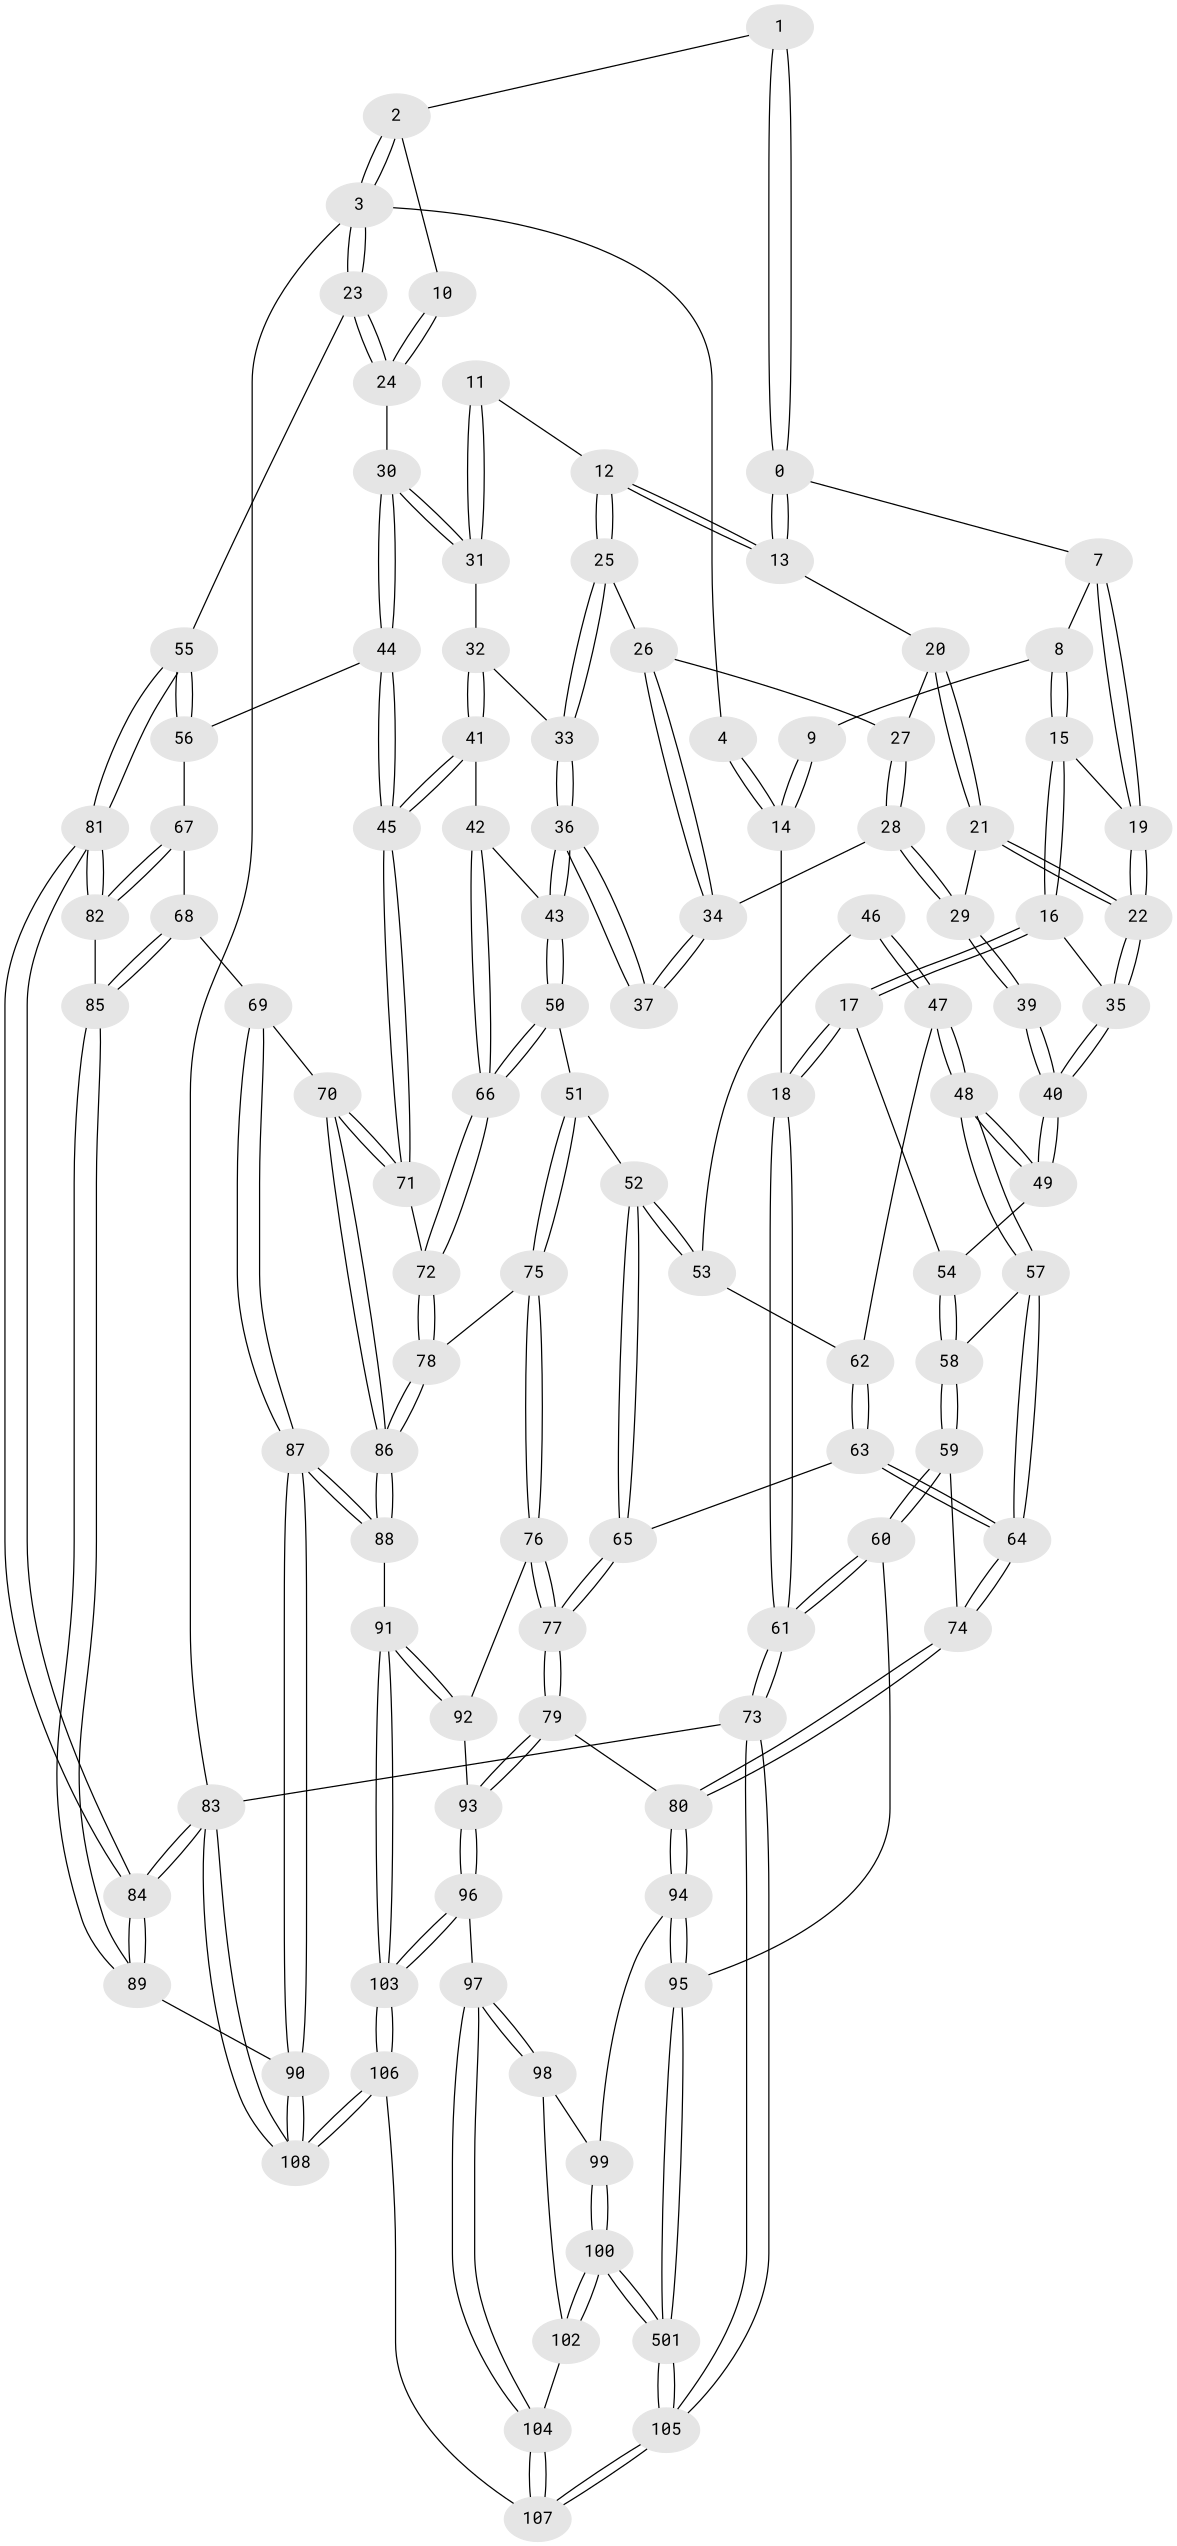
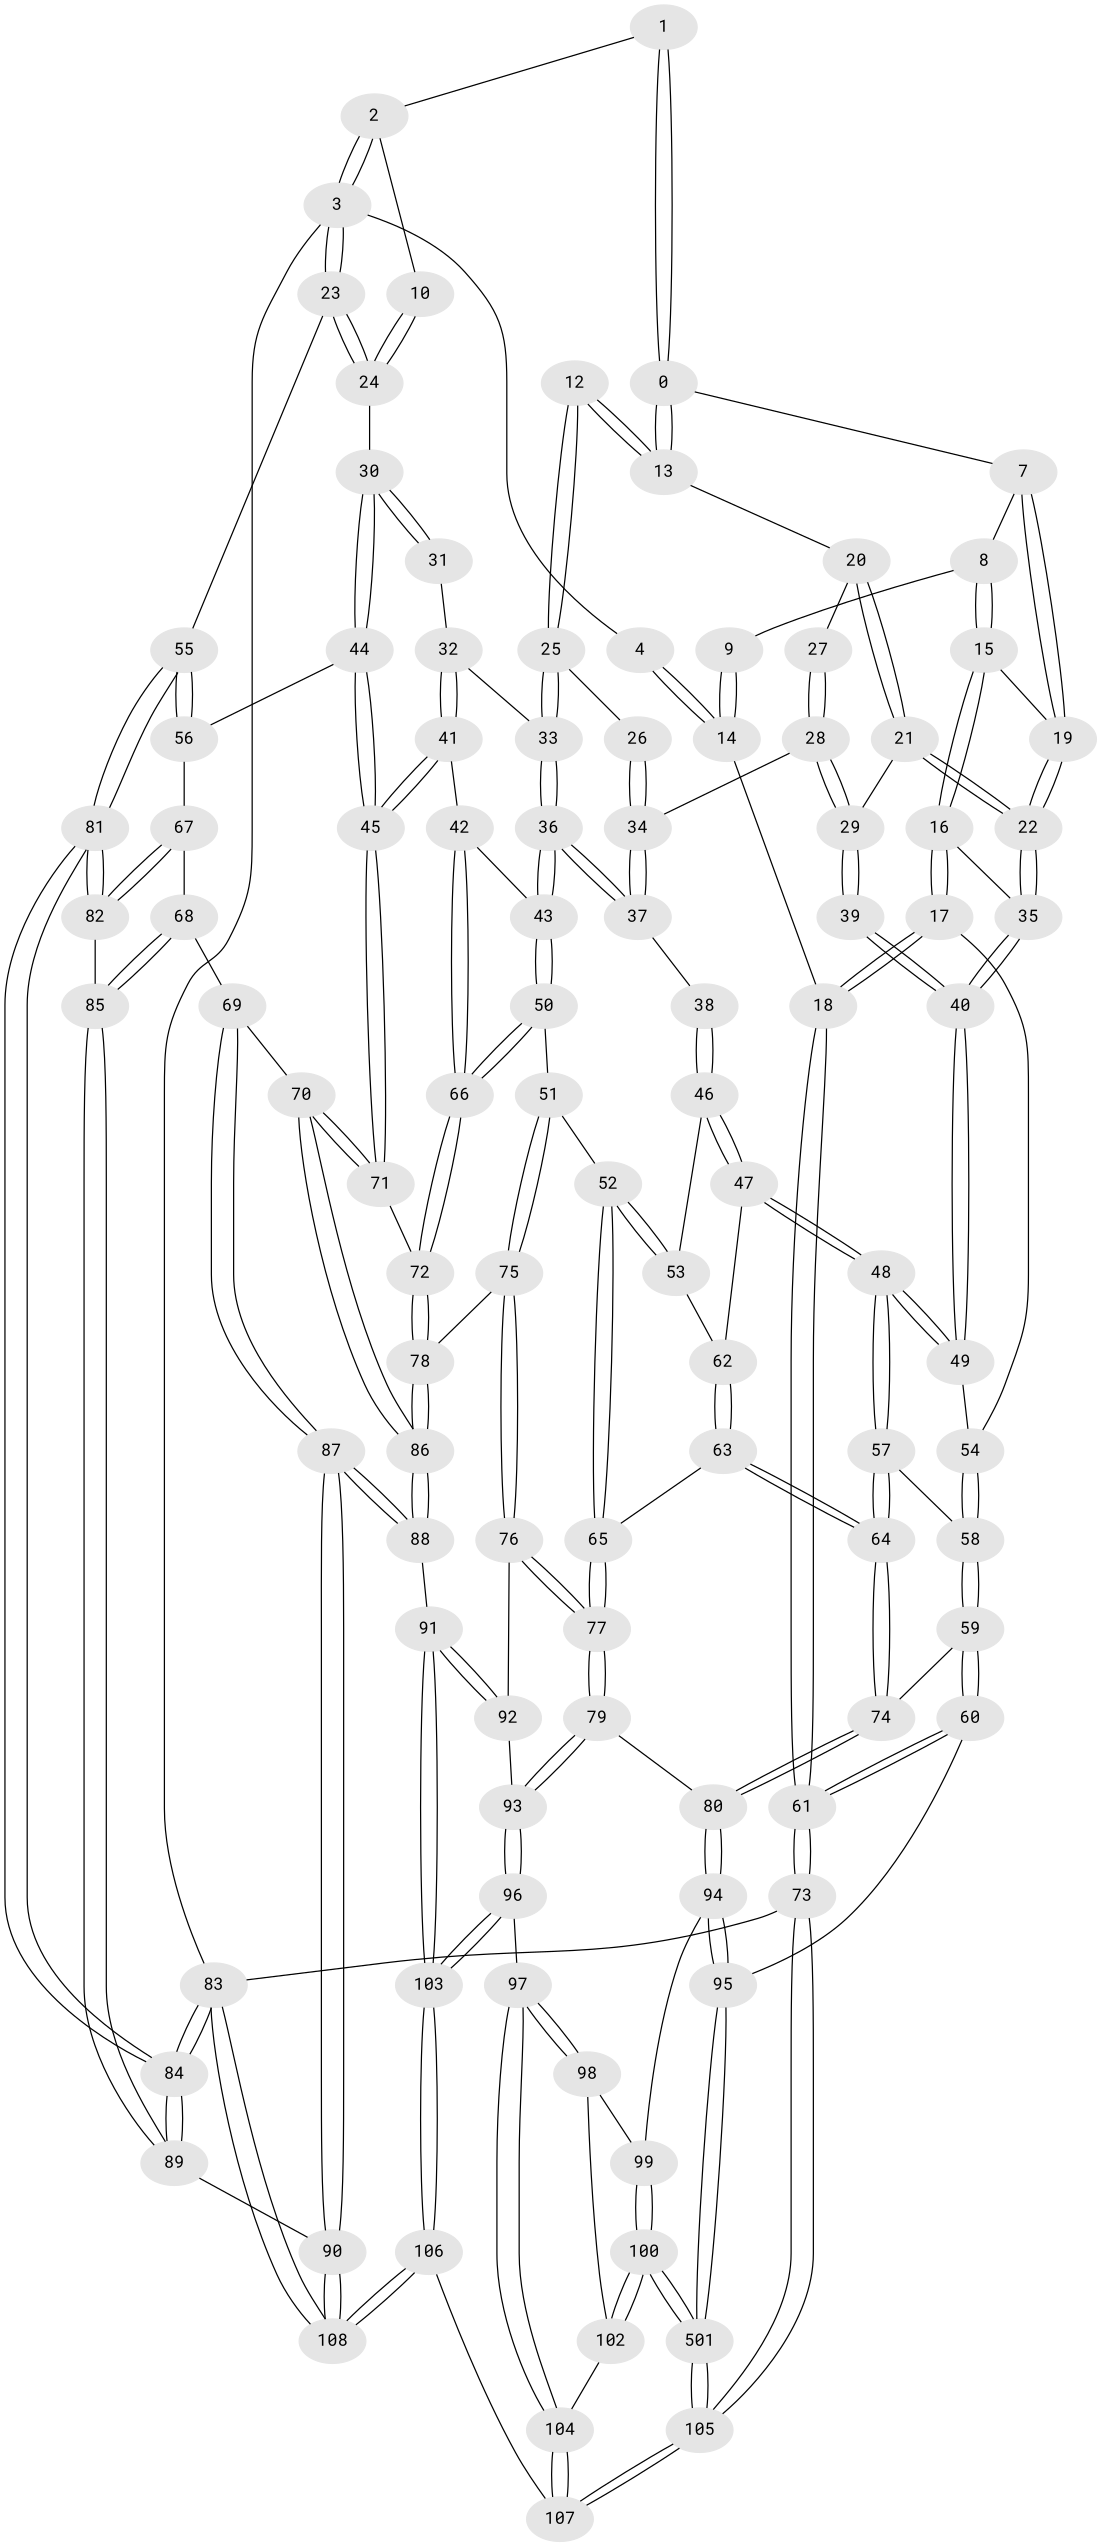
node "11": removed
edge "26" -- "27": removed
node "38": added
